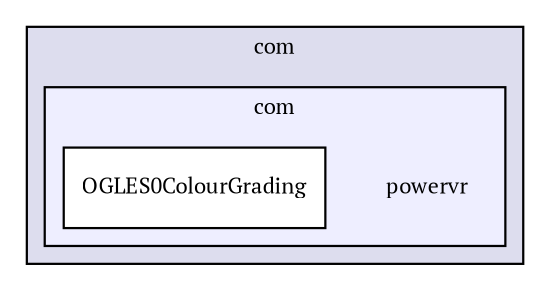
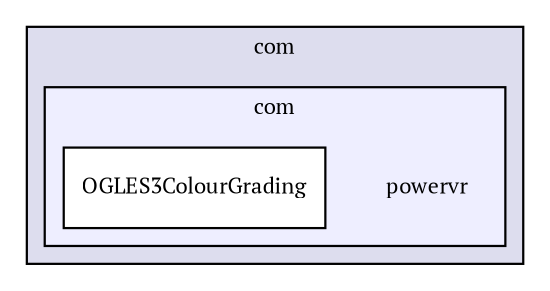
node "OGLES0ColourGrading": label "OGLES0ColourGrading" -> "OGLES3ColourGrading"
